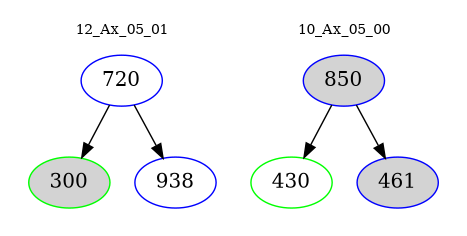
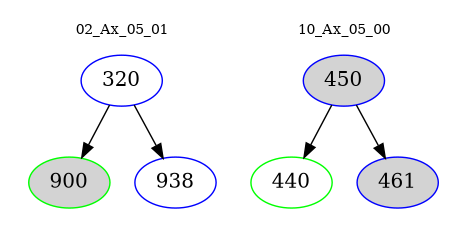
cluster "12_Ax_05_01": label "12_Ax_05_01" -> "02_Ax_05_01"
node "720": label "720" -> "320"
node "850": label "850" -> "450"
node "300": label "300" -> "900"
node "430": label "430" -> "440"
